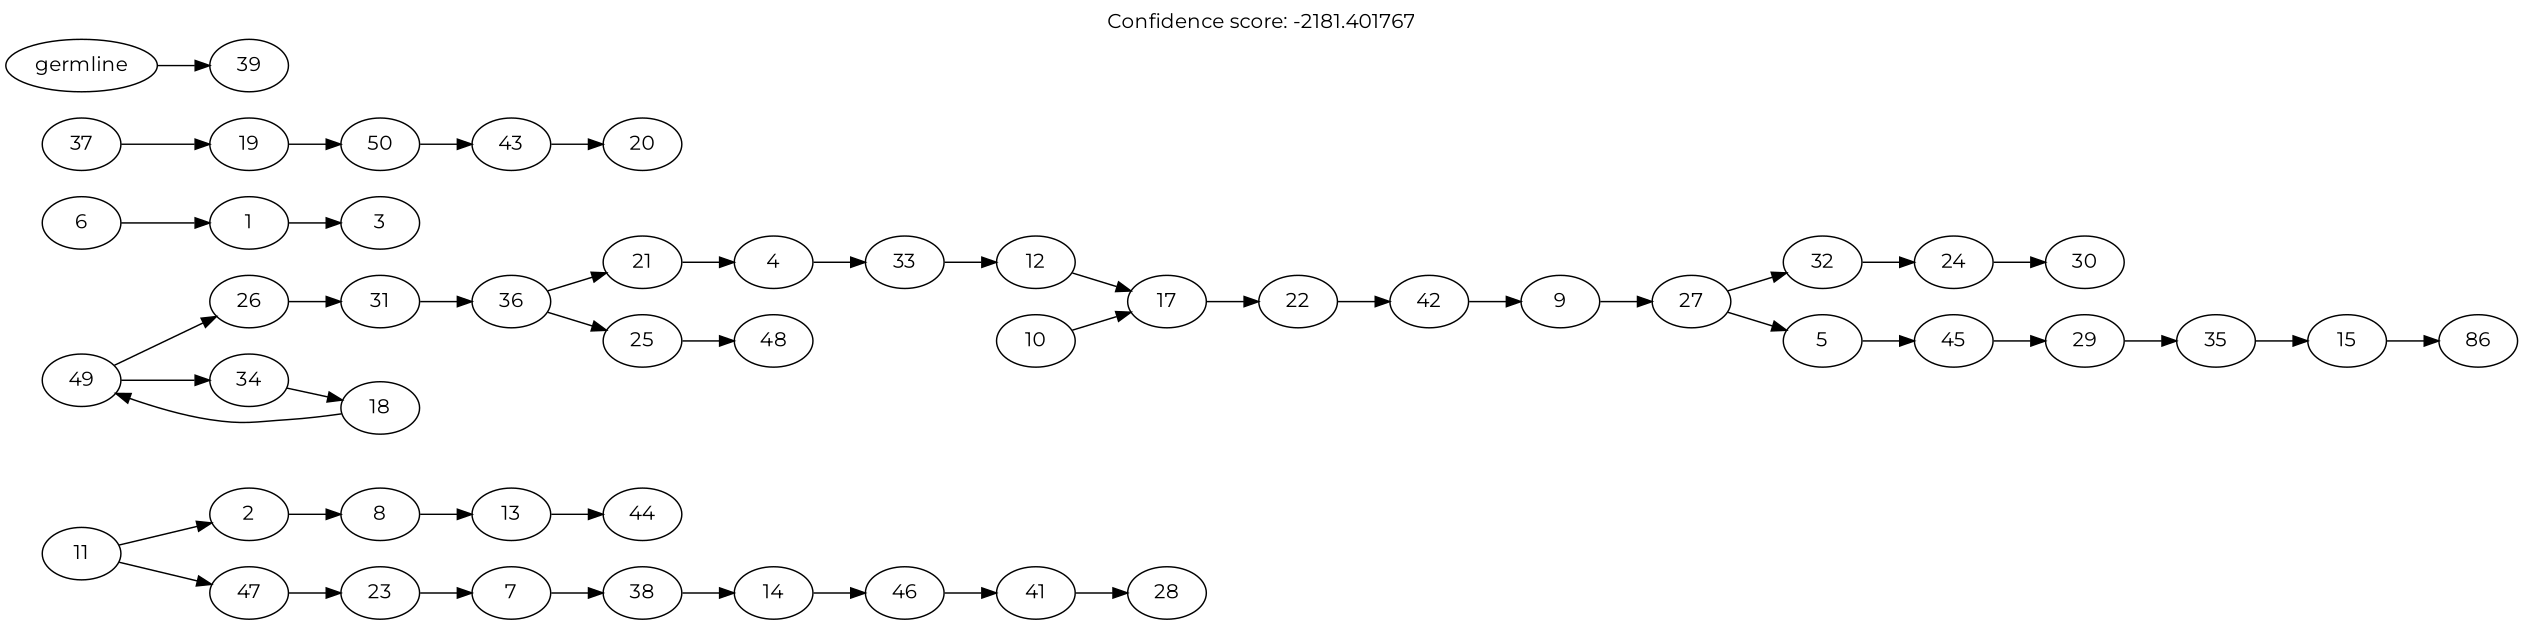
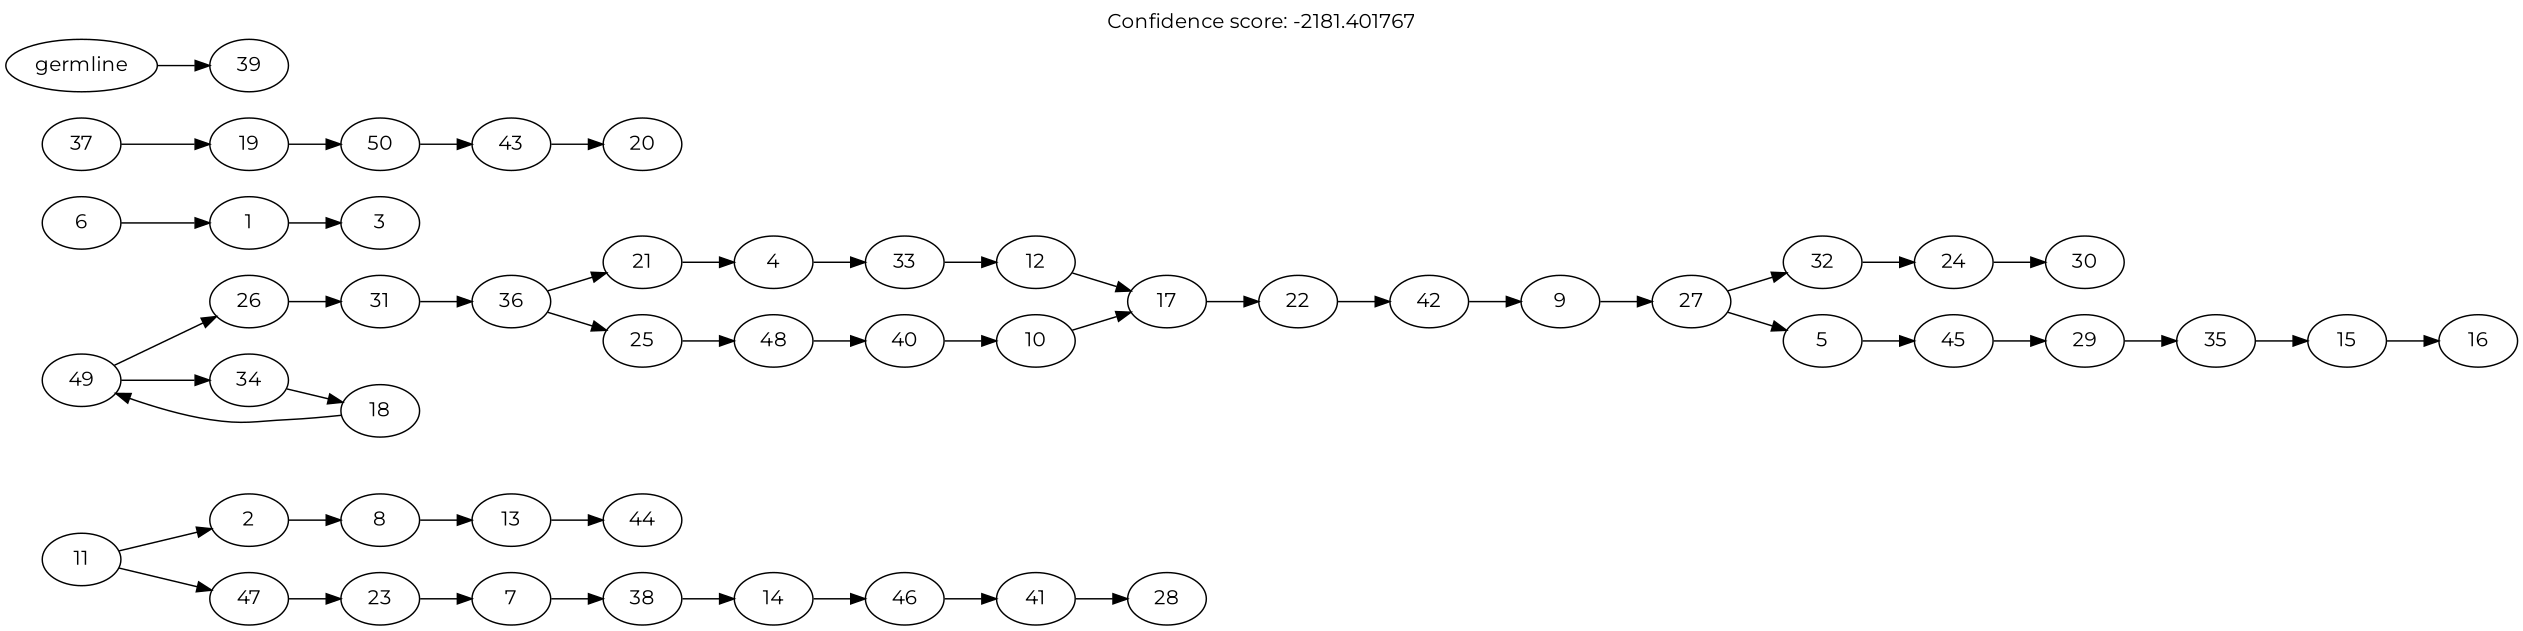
node "40": added
node "86": label "86" -> "16"
